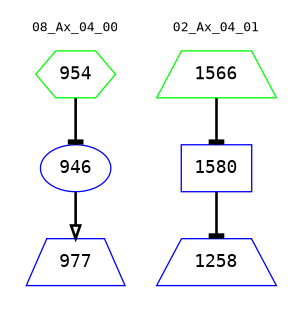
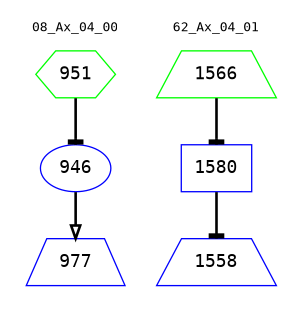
cluster "02_Ax_04_01": label "02_Ax_04_01" -> "62_Ax_04_01"
node "954": label "954" -> "951"
node "1258": label "1258" -> "1558"
